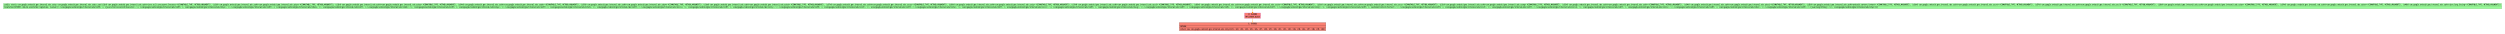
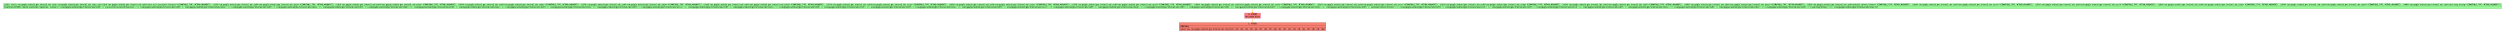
node "1: 0x002d": text "RETURN" -> "IMMUTABLE"
